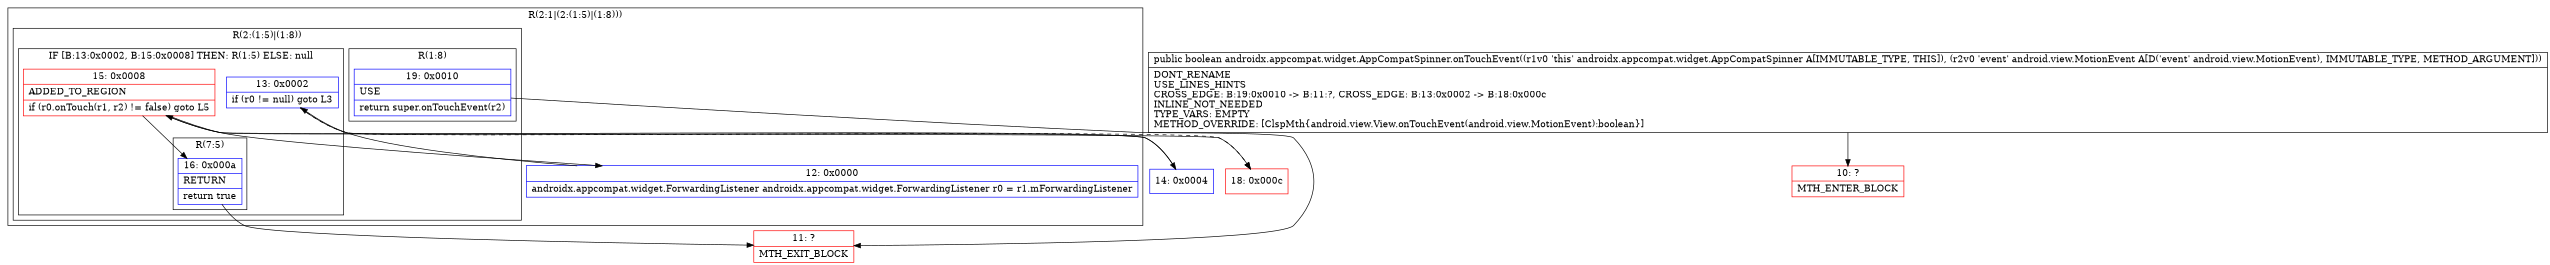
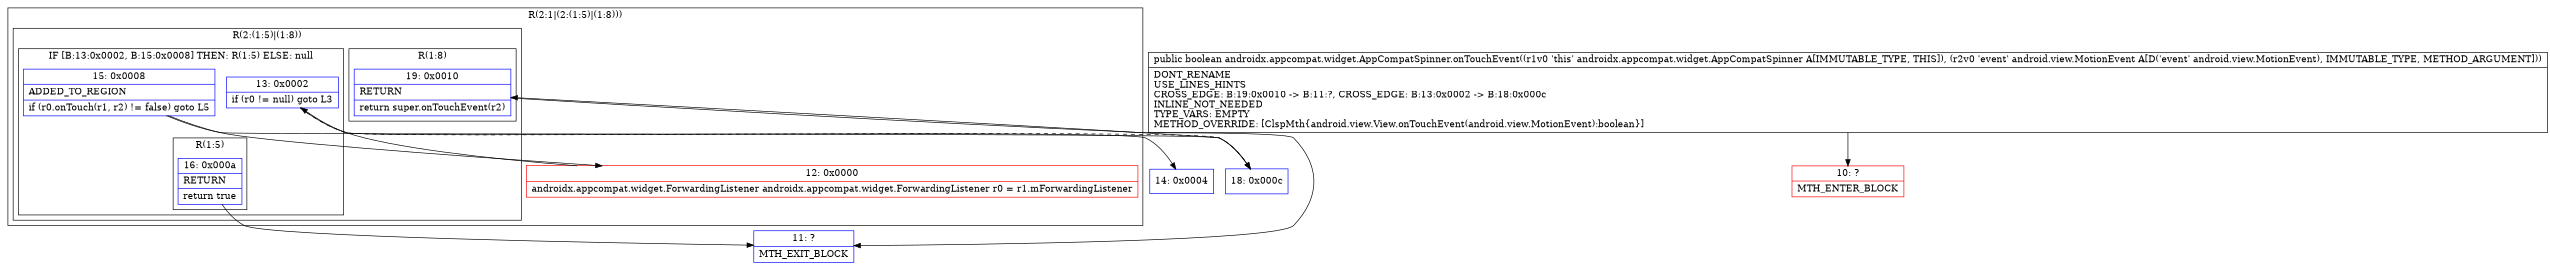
node "15: 0x0008": color red -> blue
node "19: 0x0010": text "USE" -> "RETURN"
edge "18: 0x000c" -> "19: 0x0010": added
edge "14: 0x0004" -> "15: 0x0008": removed
edge "15: 0x0008" -> "16: 0x000a": removed
cluster "R(7:5)": label "R(7:5)" -> "R(1:5)"
node "12: 0x0000": color blue -> red
node "18: 0x000c": color red -> blue
node "11: ?": color red -> blue
